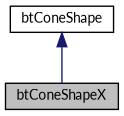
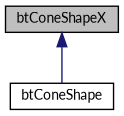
edge "btConeShapeX" -> "btConeShape": reversed
